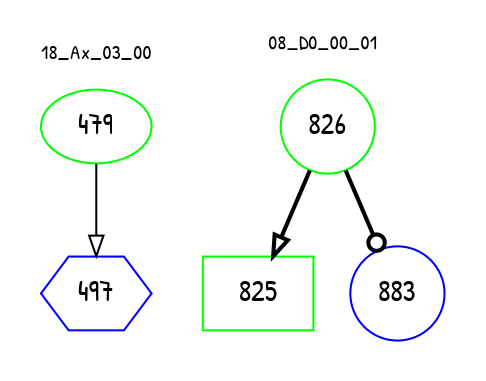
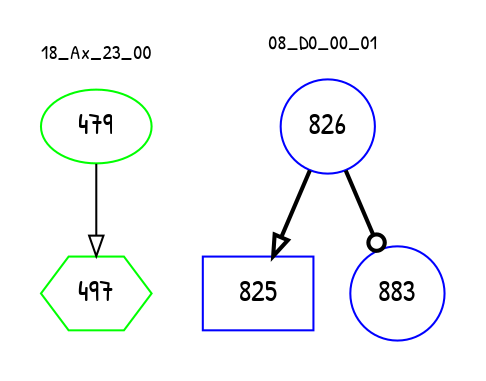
cluster "18_Ax_03_00": label "18_Ax_03_00" -> "18_Ax_23_00"
node "826": color green -> blue
node "497": color blue -> green
node "825": color green -> blue
